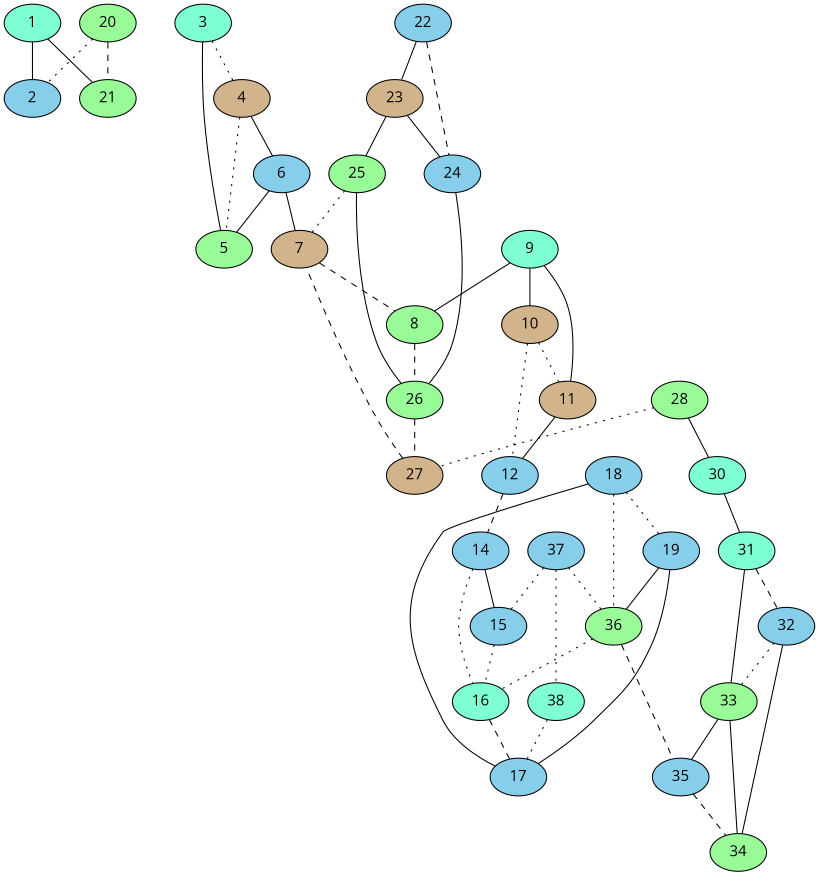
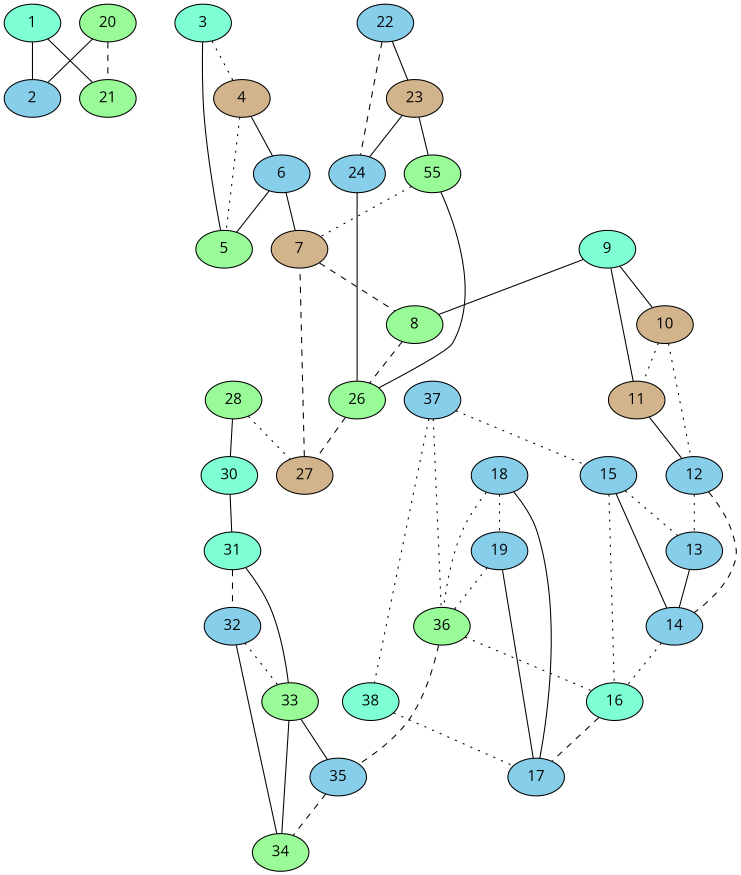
edge "20" -- "2": style dotted -> solid
node "25": label "25" -> "55"
node "13": added
edge "19" -- "36": style solid -> dotted
